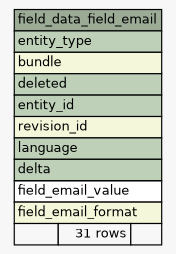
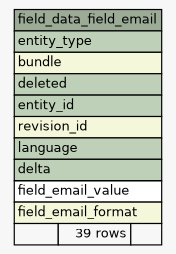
node "field_data_field_email": text "31 rows" -> "39 rows"
